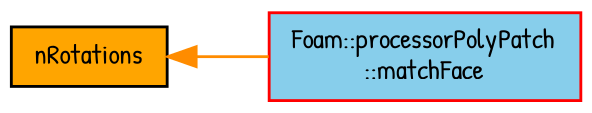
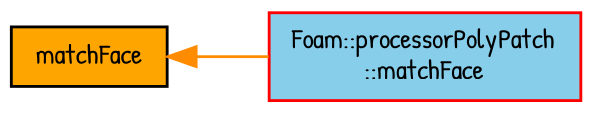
node "nRotations": label "nRotations" -> "matchFace"
